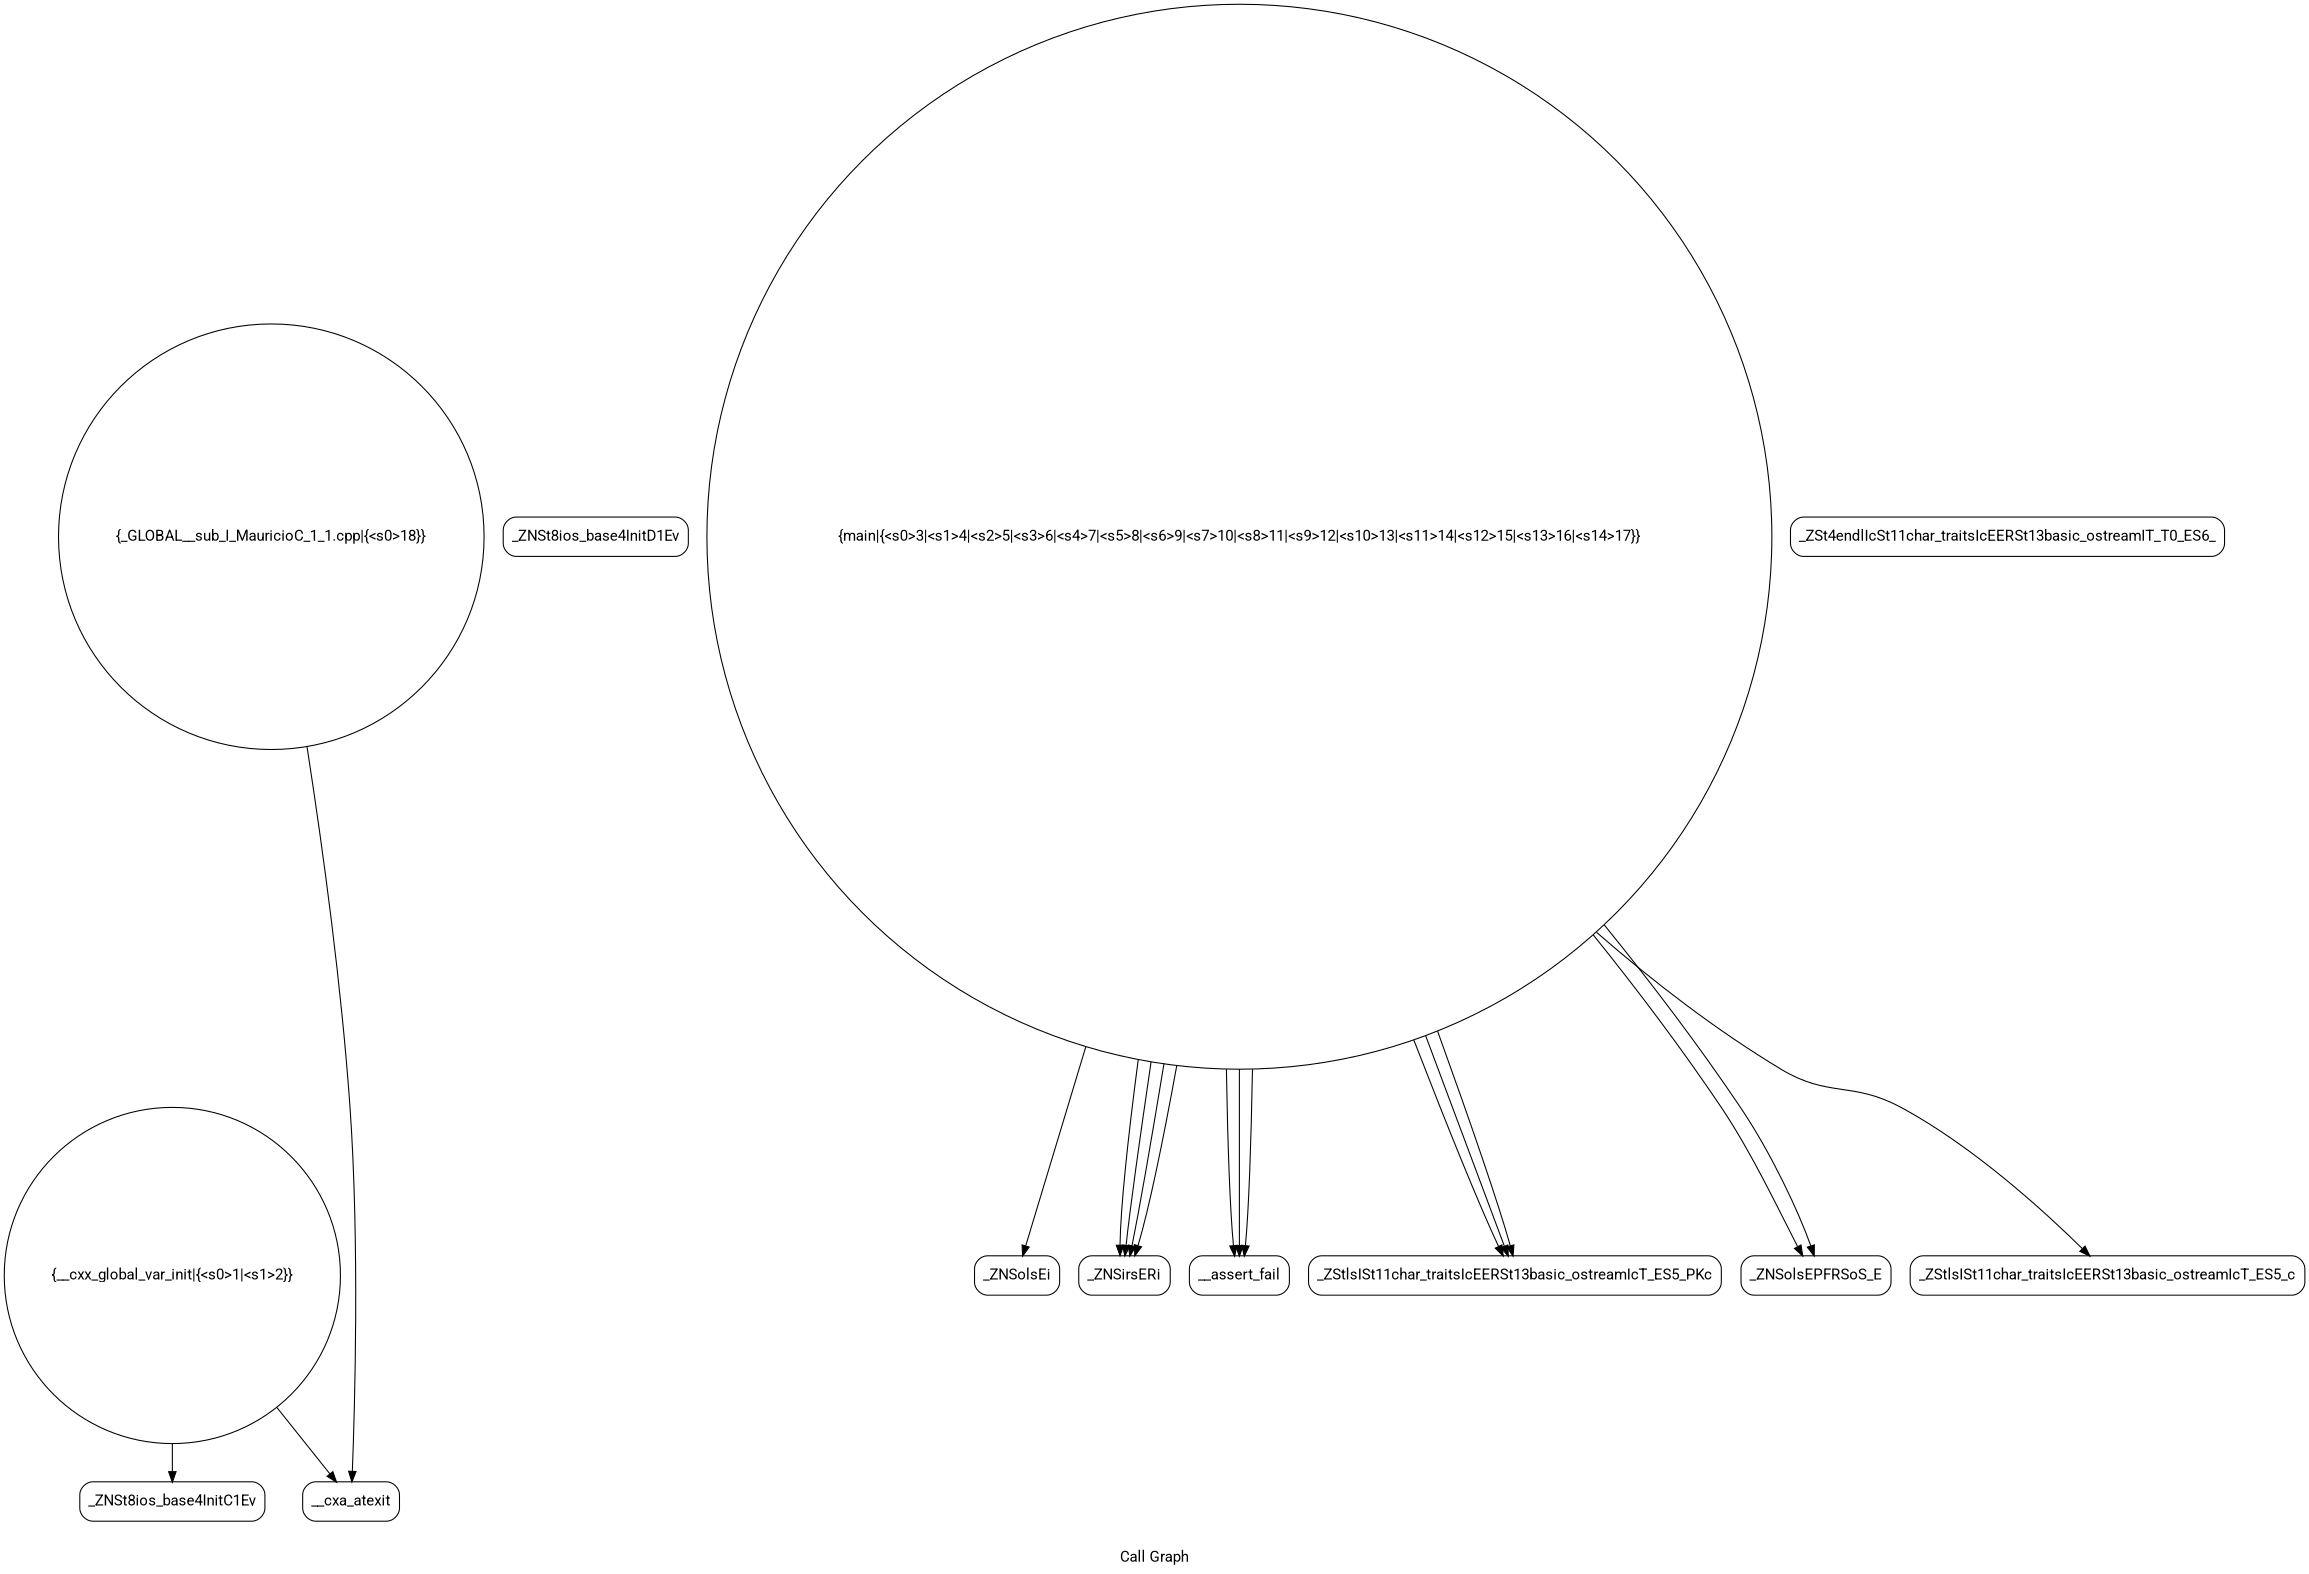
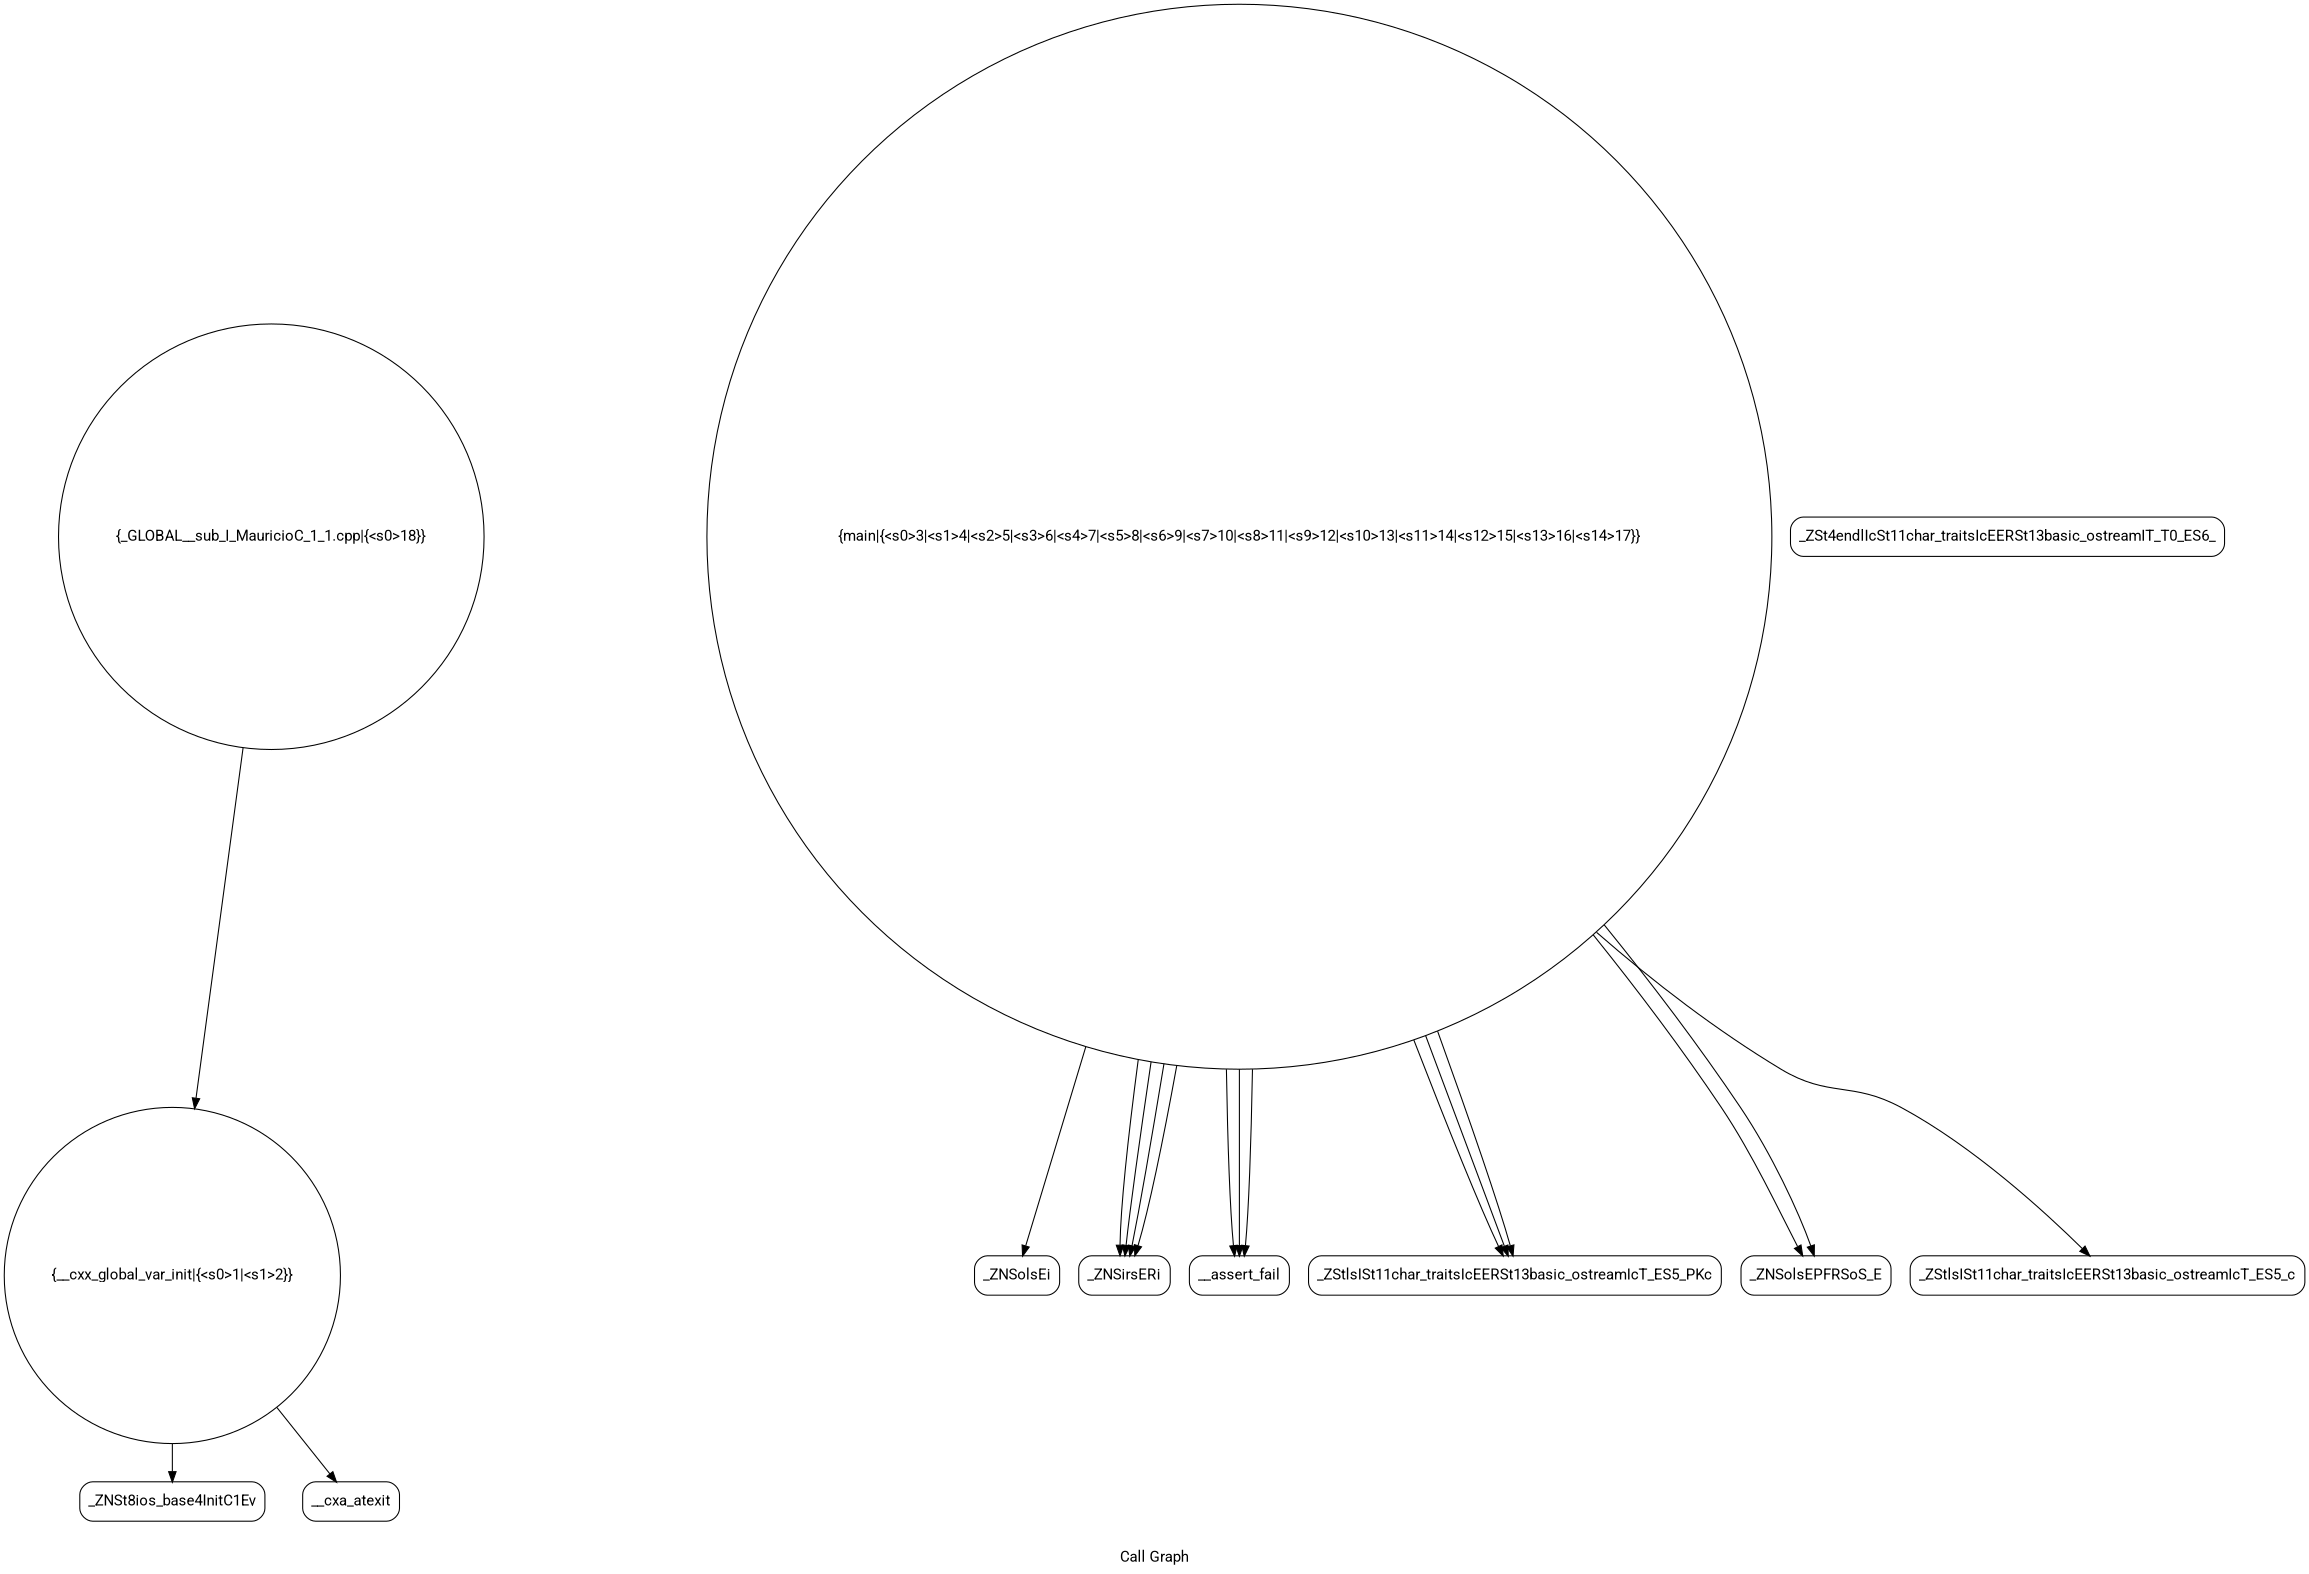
node "_ZNSt8ios_base4InitD1Ev": removed
edge "{_GLOBAL__sub_I_MauricioC_1_1.cpp|{<s0>18}}" -> "__cxa_atexit": now "{_GLOBAL__sub_I_MauricioC_1_1.cpp|{<s0>18}}" -> "{__cxx_global_var_init|{<s0>1|<s1>2}}"
